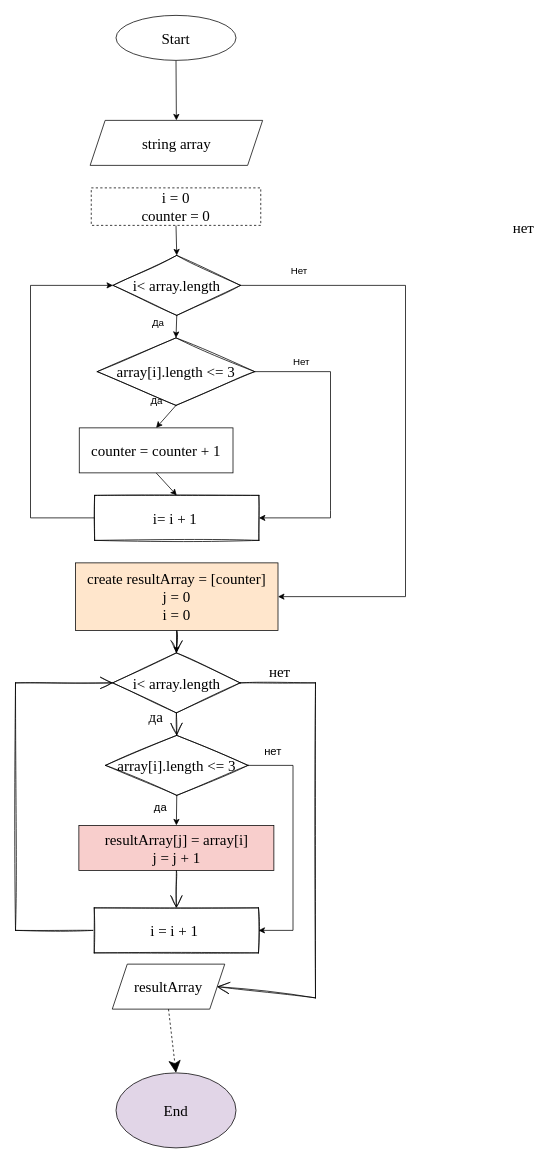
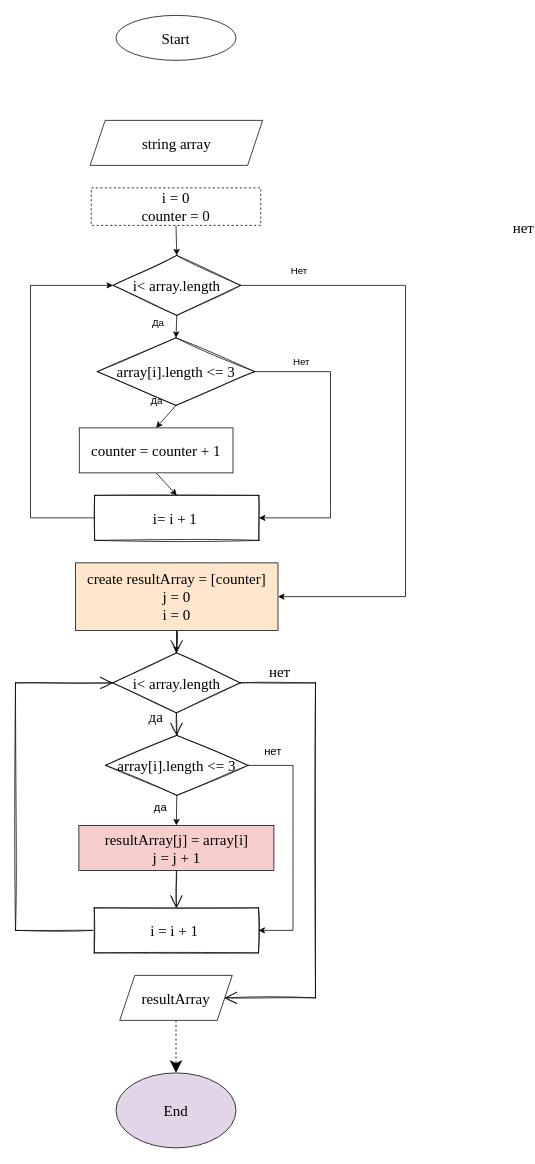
edge "Start" -> "string array": removed
node "resultArray": moved (168, 987) -> (176, 998)
